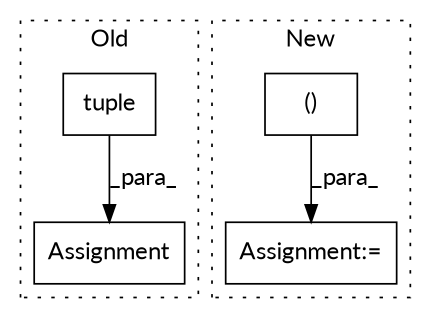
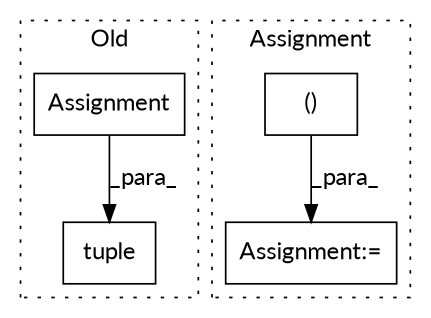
cluster "New": label "New" -> "Assignment"
edge "tuple" -> "Assignment": reversed
